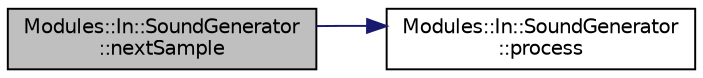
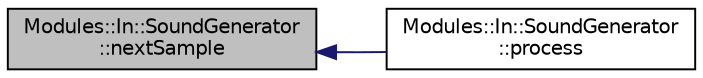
edge "Modules::In::SoundGenerator ::nextSample" -> "Modules::In::SoundGenerator ::process": reversed
